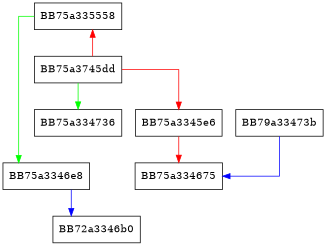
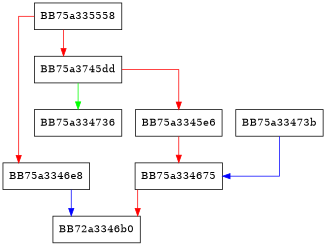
edge "BB75a3745dd" -> "BB75a335558": reversed
edge "BB75a335558" -> "BB75a3346e8": color green -> red
node "BB79a33473b": label "BB79a33473b" -> "BB75a33473b"
edge "BB75a334675" -> "BB72a3346b0": added
